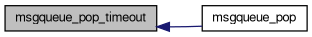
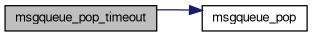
edge "msgqueue_pop" -> "msgqueue_pop_timeout": reversed
